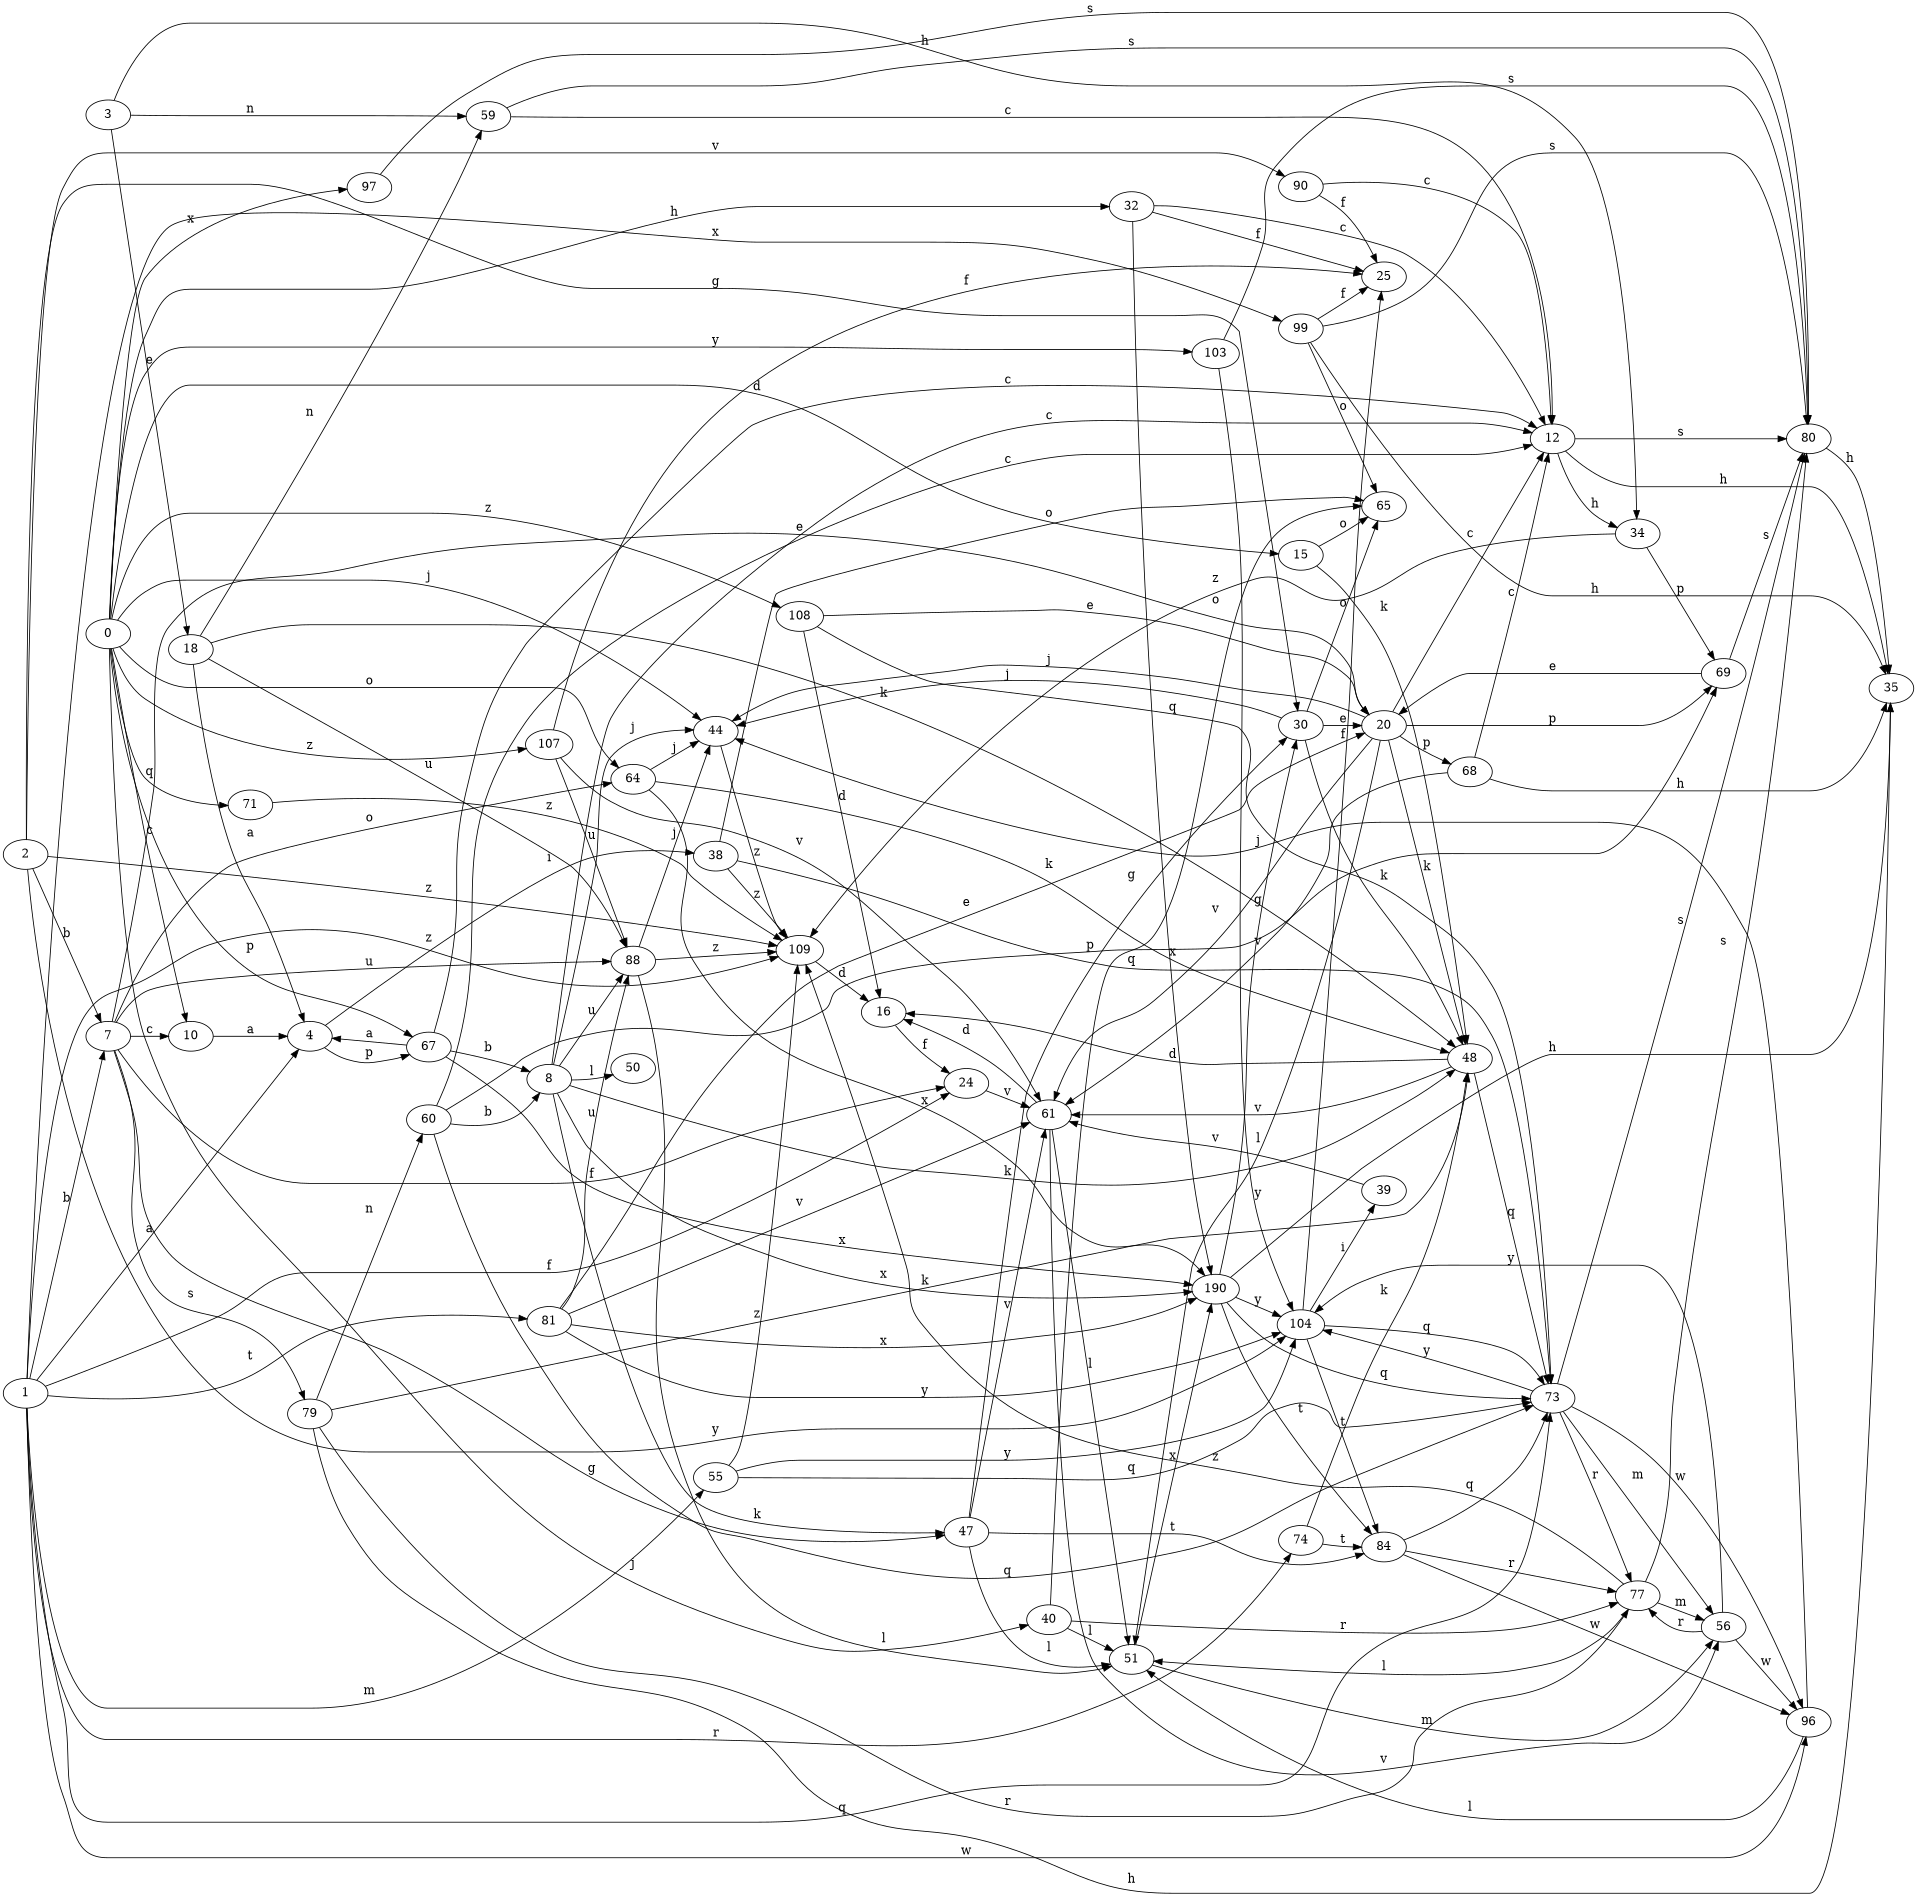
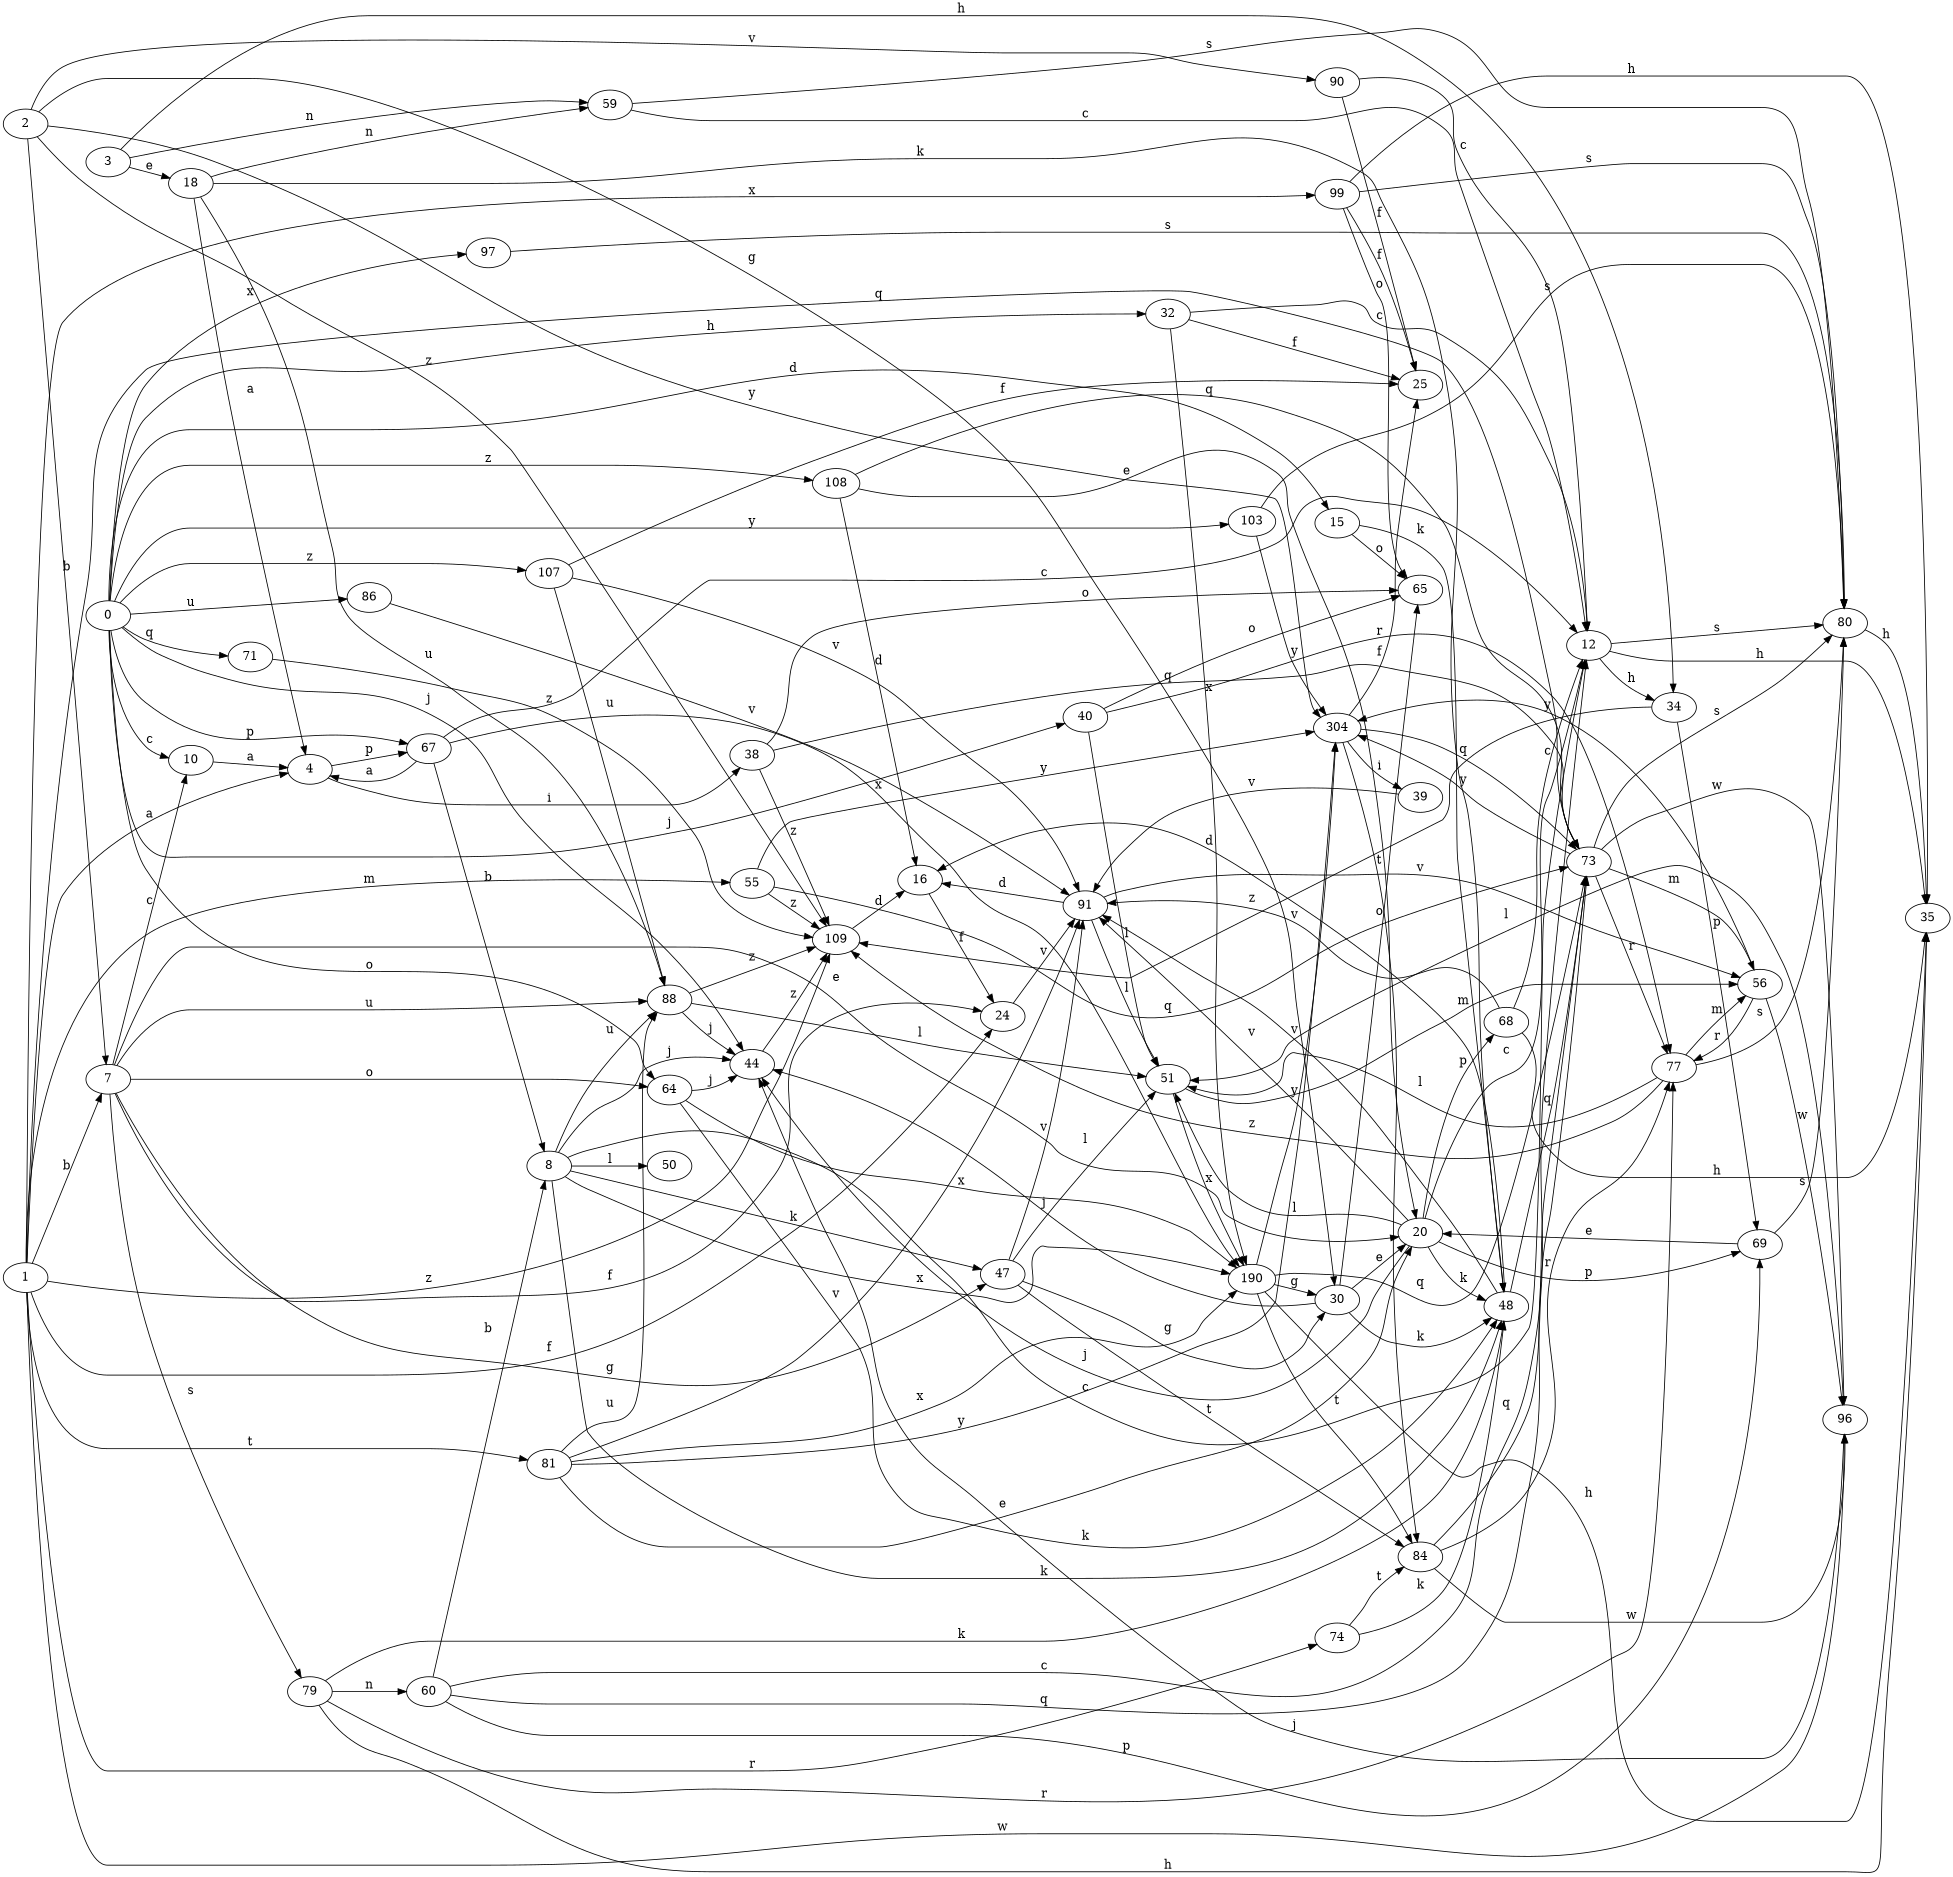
node "86": added
node "61": label "61" -> "91"
node "104": label "104" -> "304"
